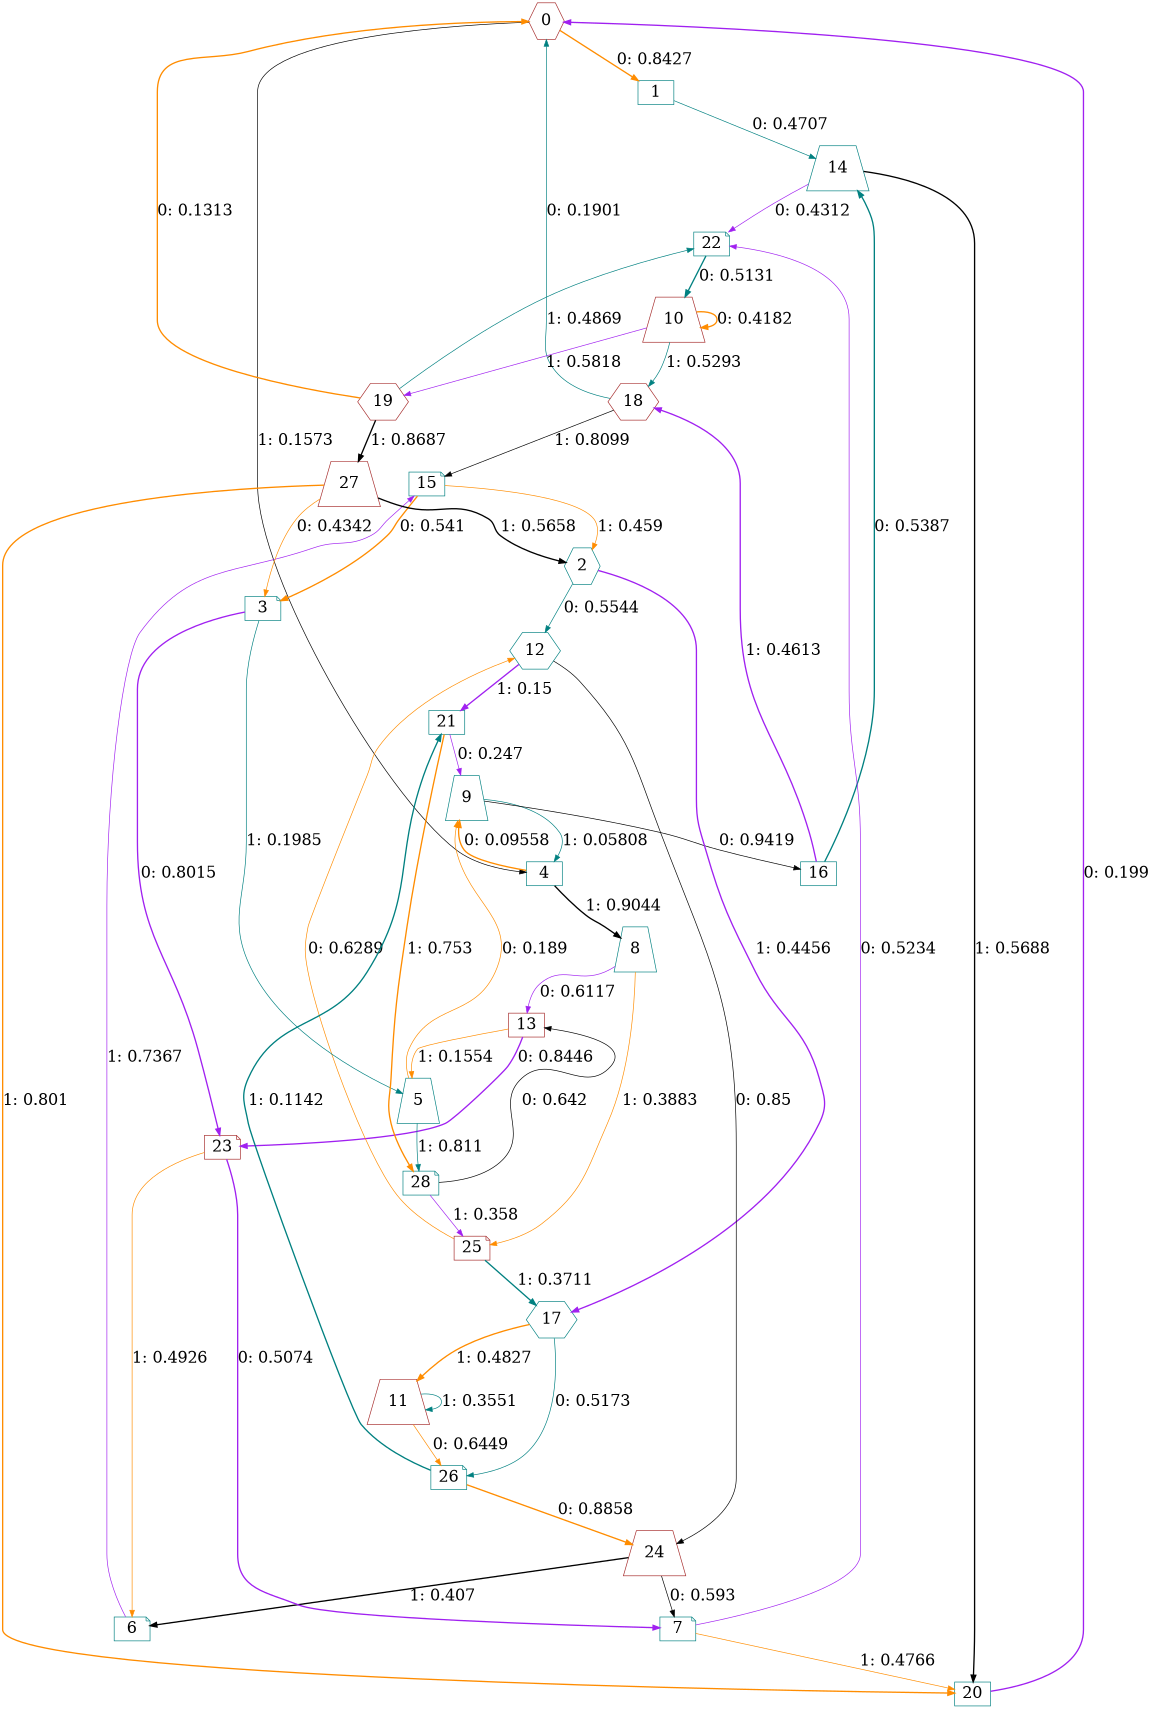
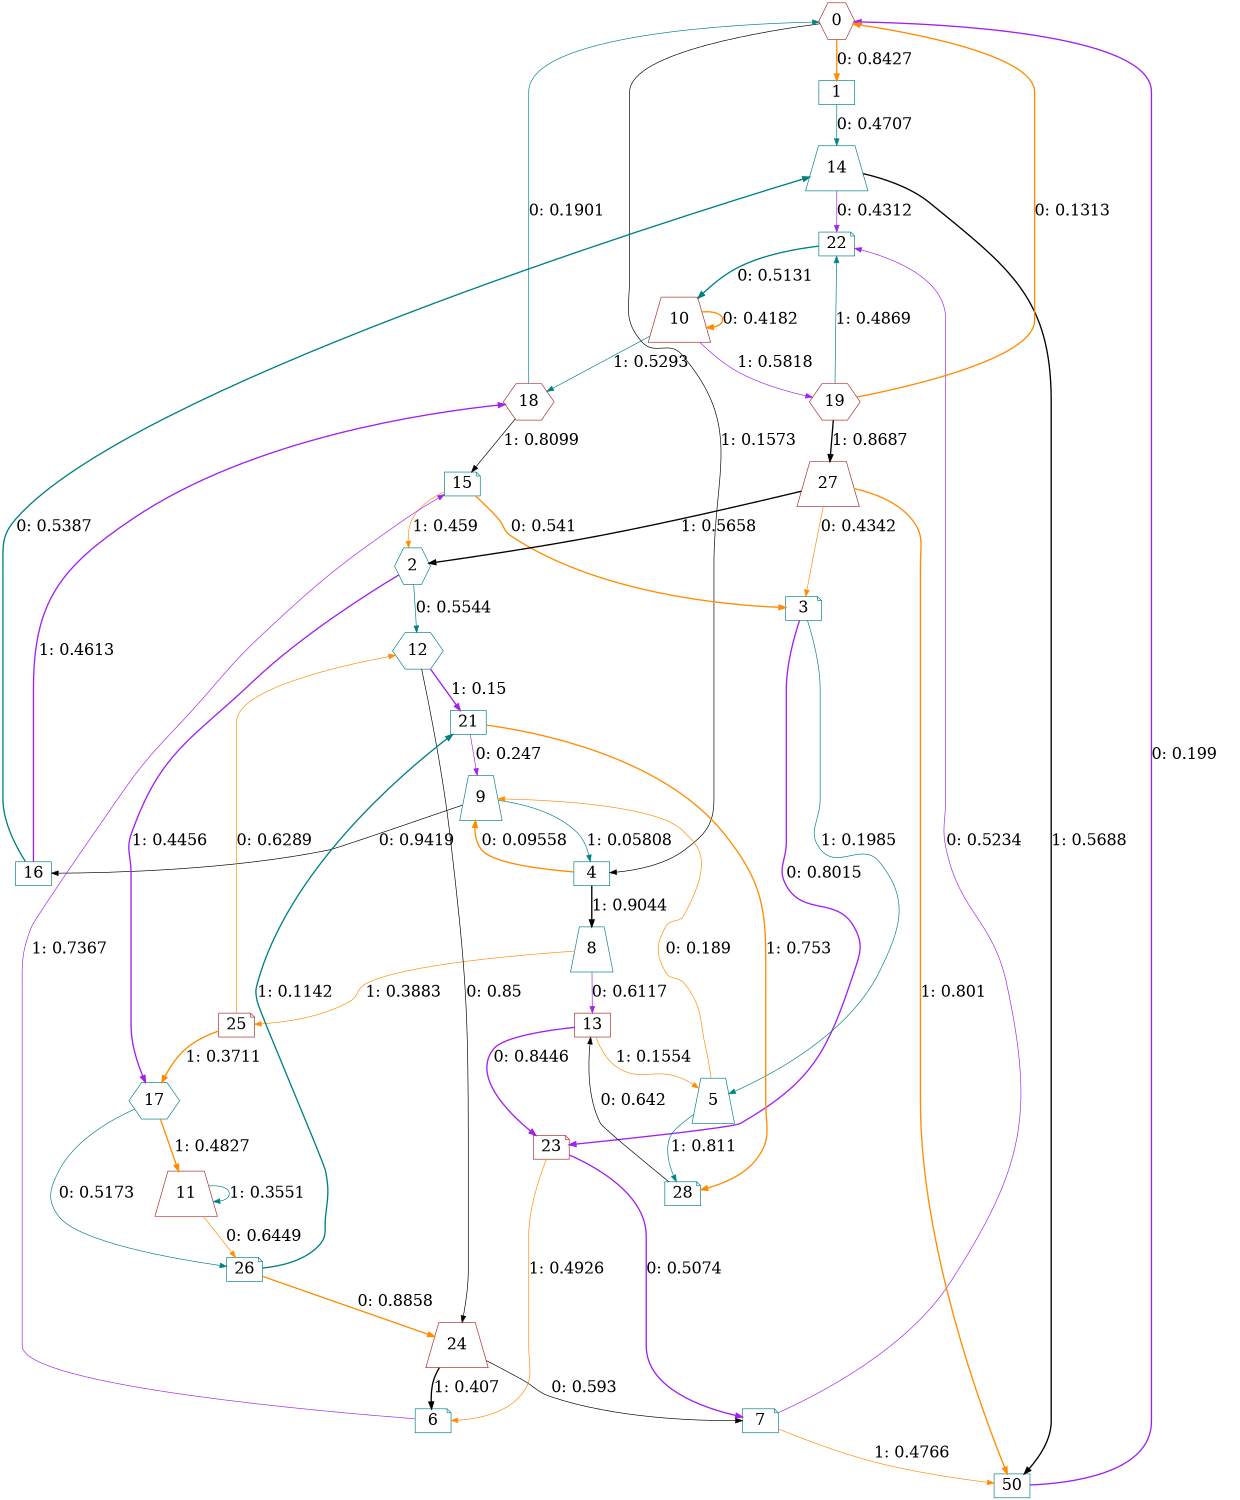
edge "28" -> "25": removed, label "1: 0.358"
edge "25" -> "17": color teal -> darkorange
node "20": label "20" -> "50"
